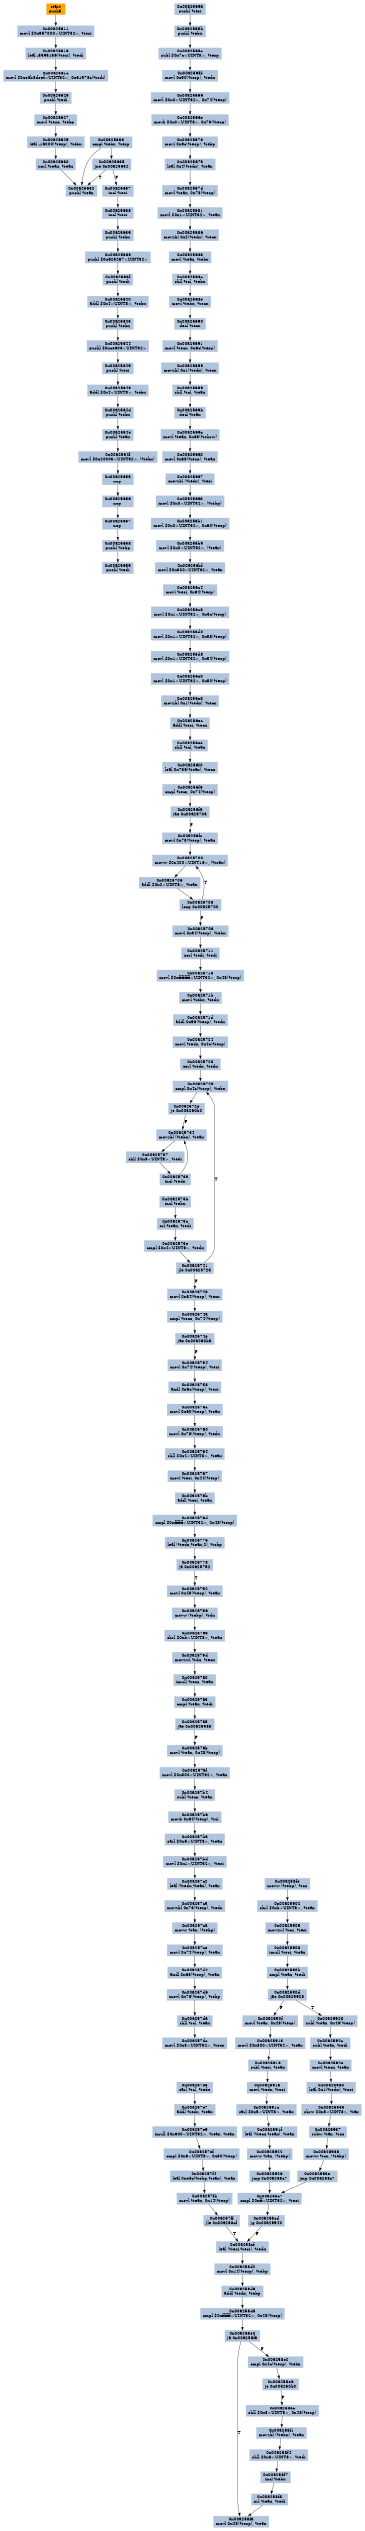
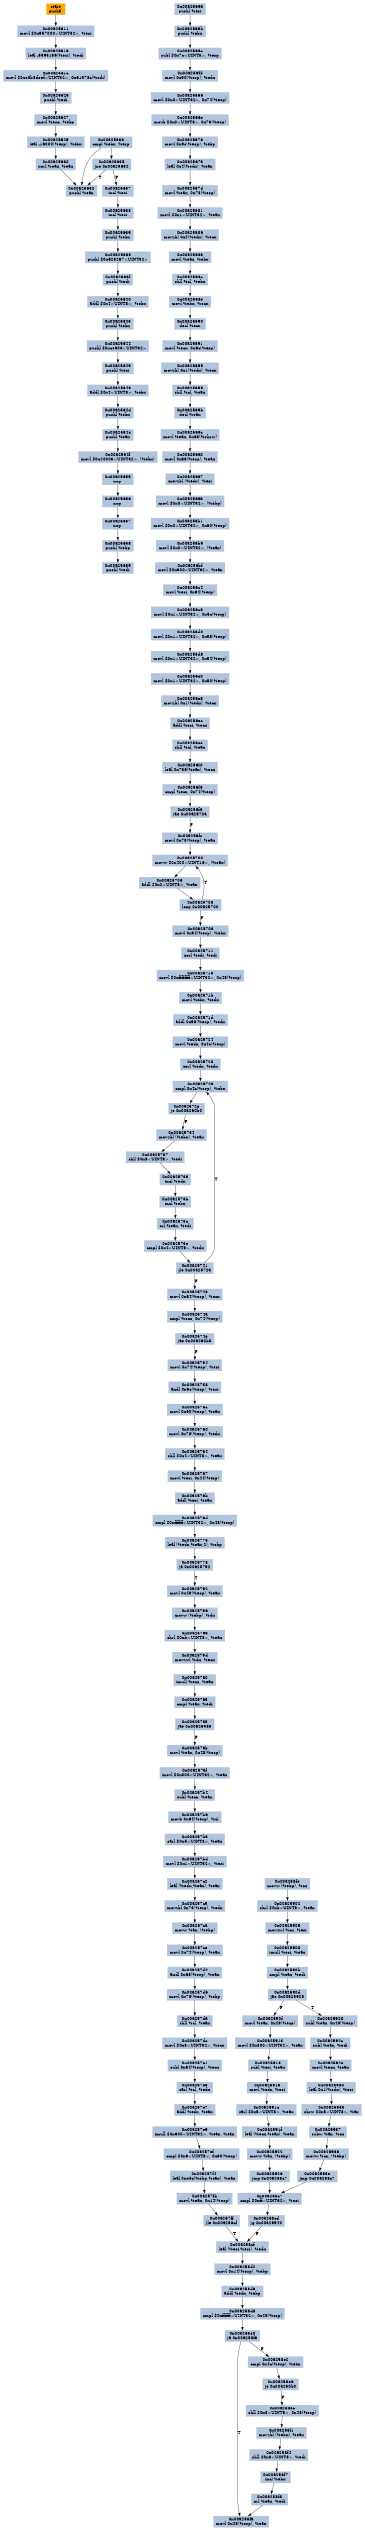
edge "0x00a2573a incl %edx" -> "0x00a25734 movzbl (%ebx), %eax": now "0x00a2573a incl %edx" -> "0x00a2573b incl %ebx"
node "0x00a257e1 subl 0x64(%esp), %ecx": added
